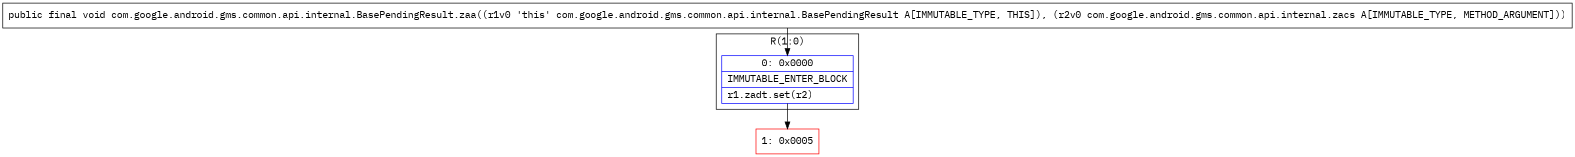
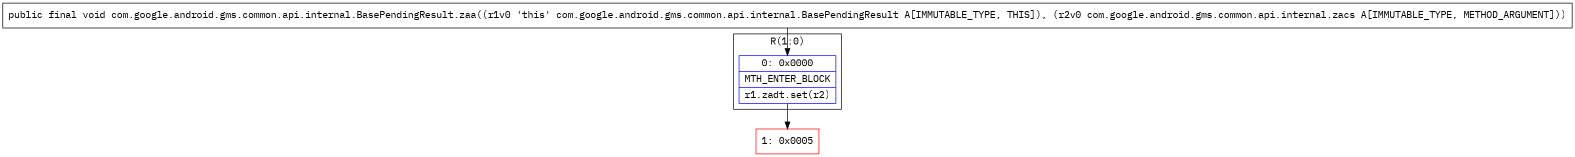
node "0: 0x0000": text "IMMUTABLE_ENTER_BLOCK" -> "MTH_ENTER_BLOCK"
